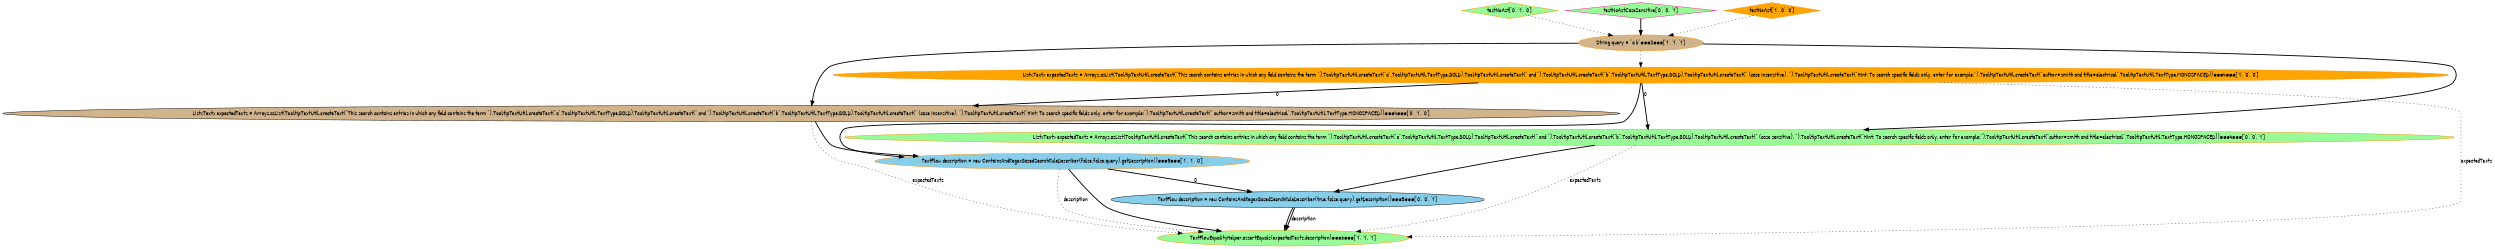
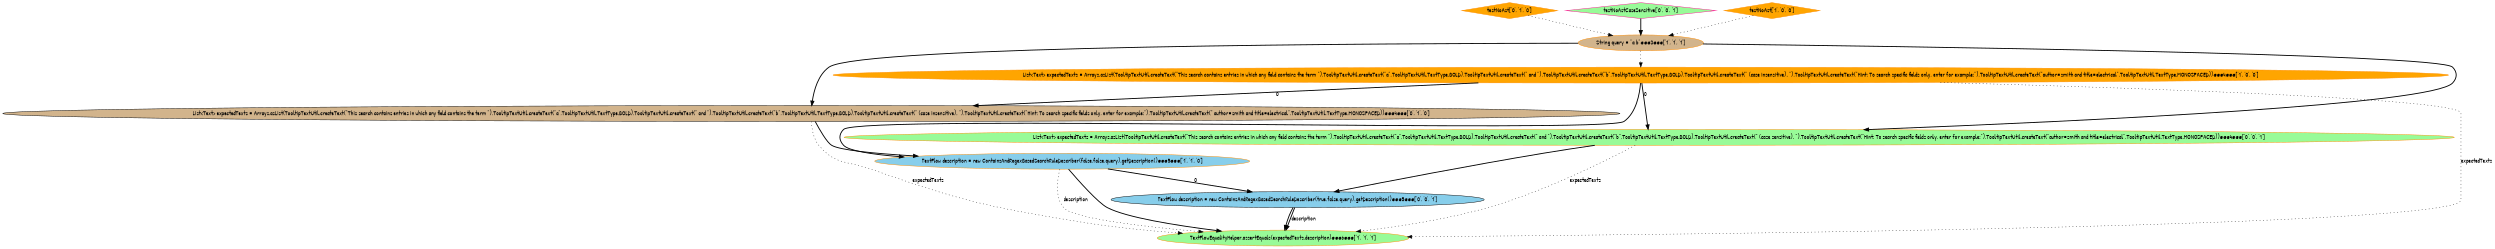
node "testNoAst['0', '1', '0']": fillcolor palegreen -> orange
